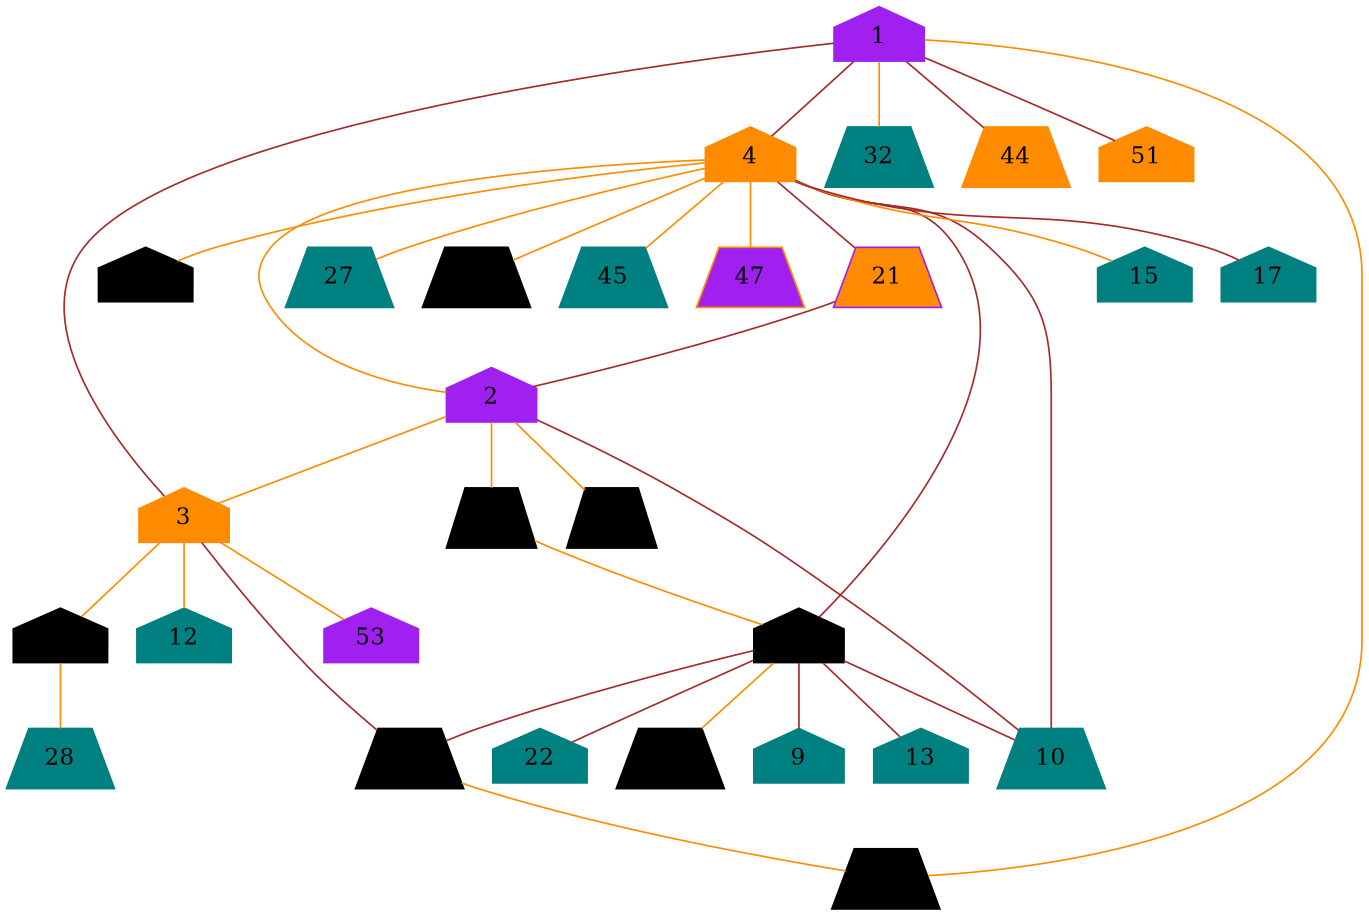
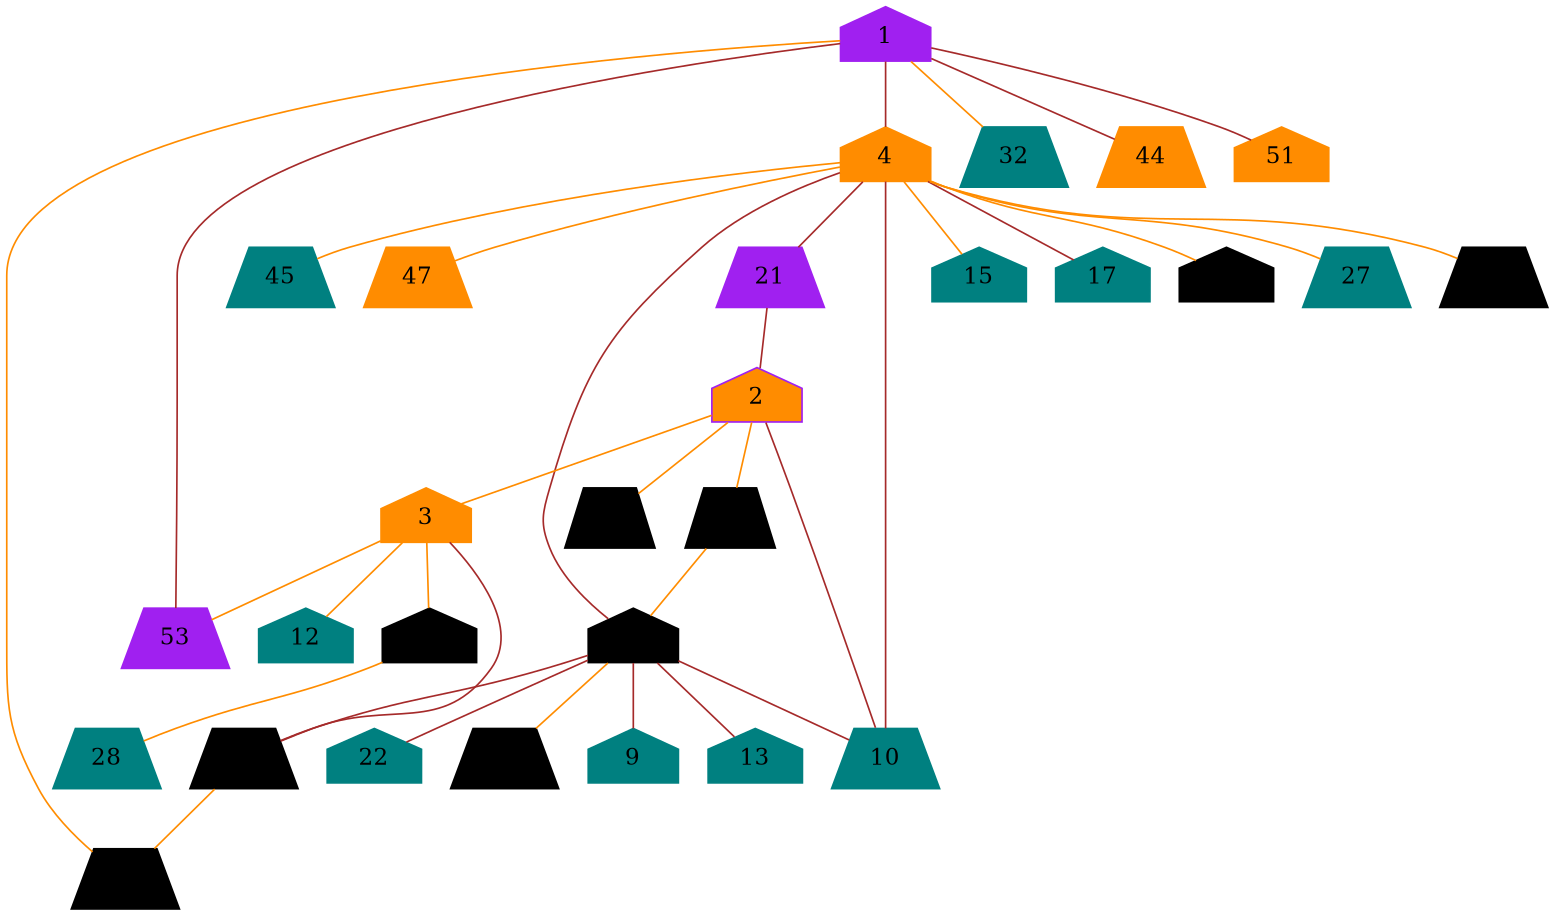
edge "1" -- "3": now "1" -- "53"
edge "4" -- "2": removed
node "47": fillcolor purple -> darkorange
node "21": fillcolor darkorange -> purple
node "2": fillcolor purple -> darkorange
node "53": shape house -> trapezium
